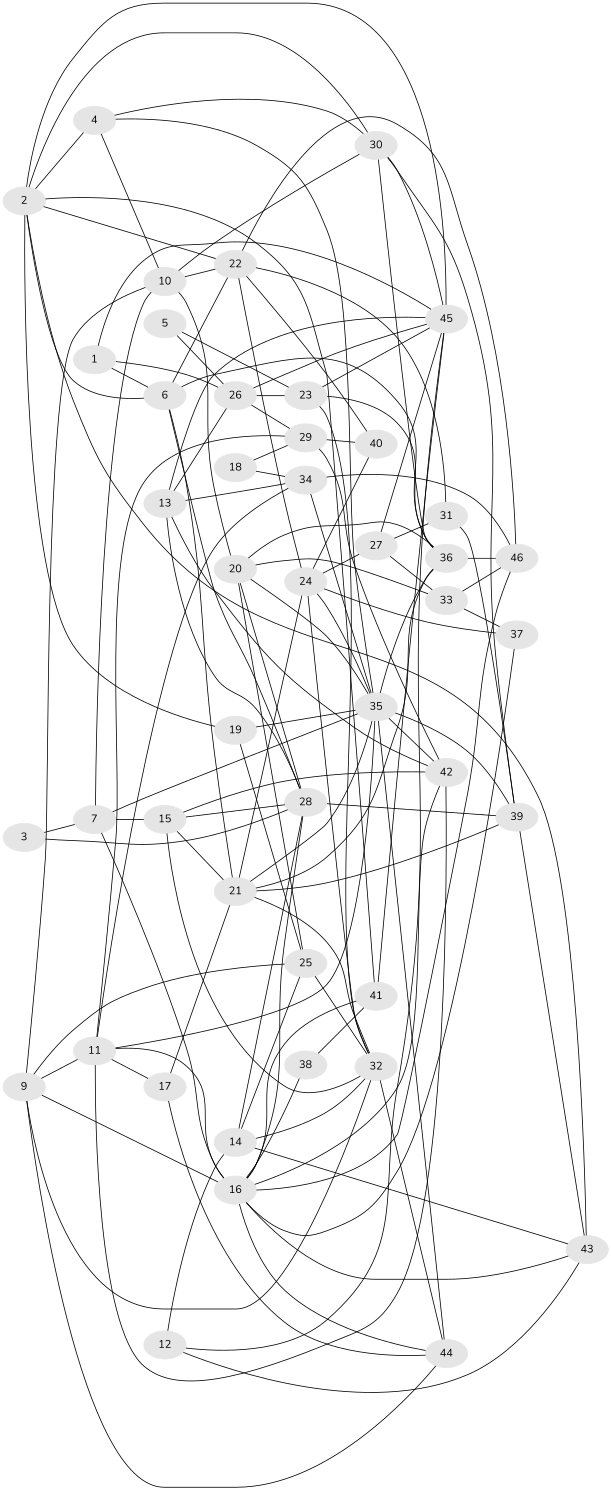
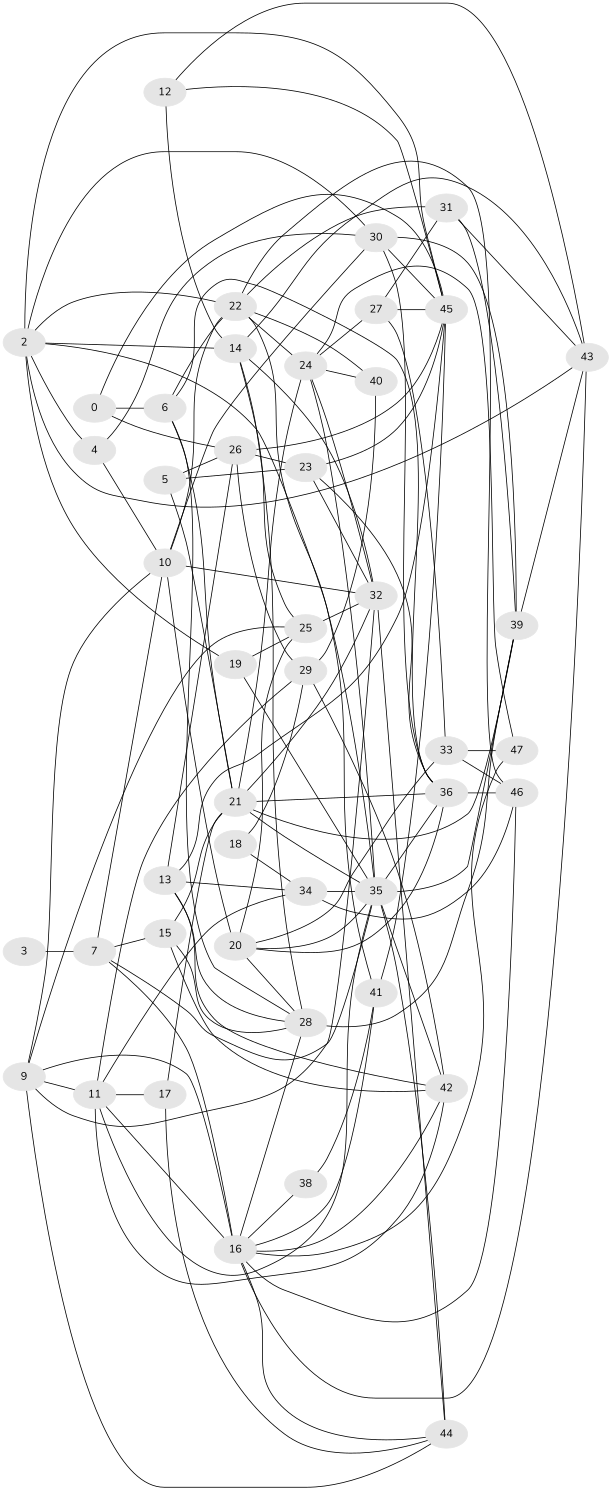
edge "31" -- "43": added
edge "4" -- "35": now "22" -- "35"
node "1": label "1" -> "0"
edge "2" -- "6": now "2" -- "14"
edge "5" -- "21": added
node "37": label "37" -> "47"
edge "28" -- "3": removed
edge "15" -- "32": now "10" -- "32"
